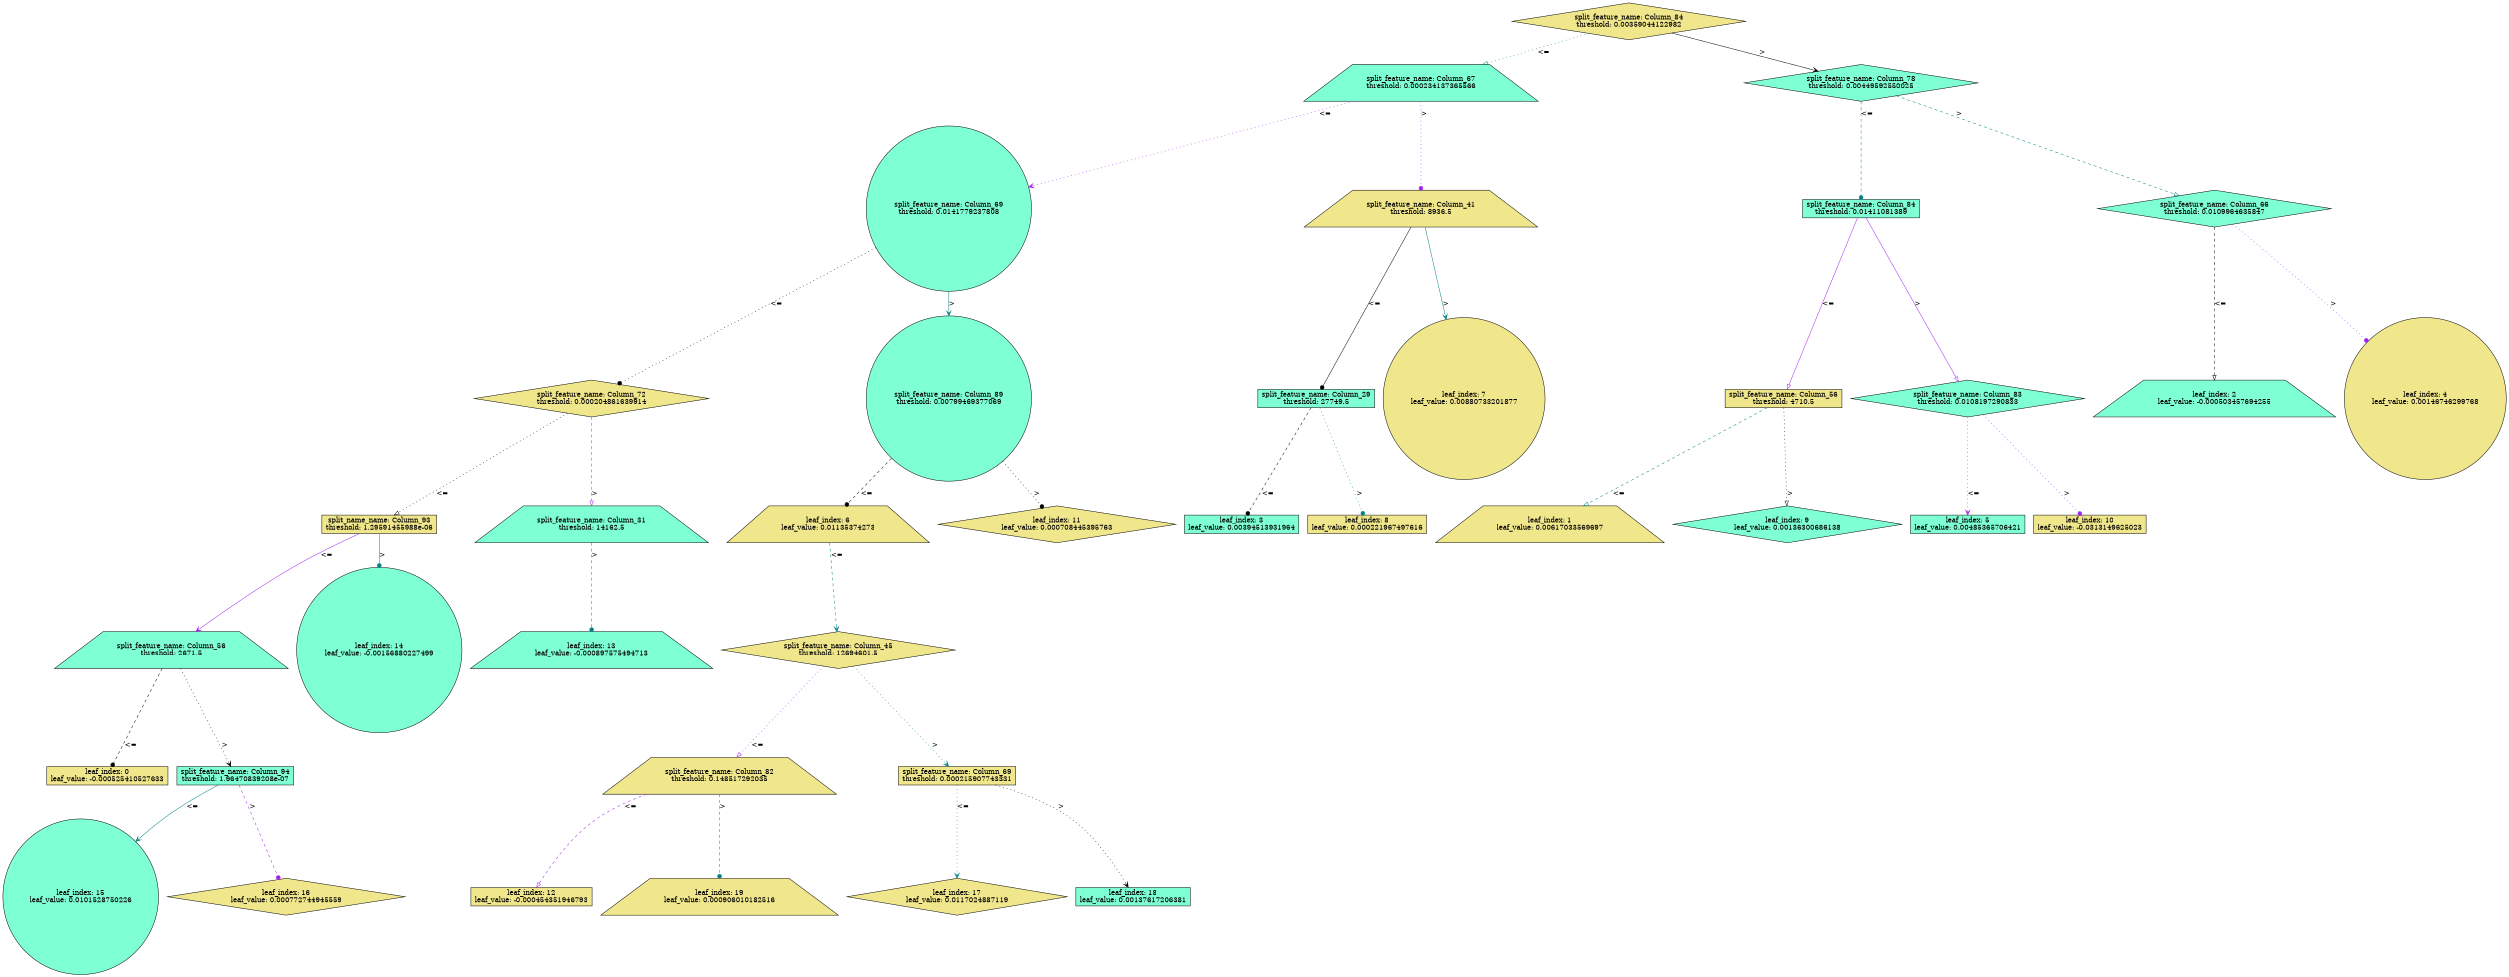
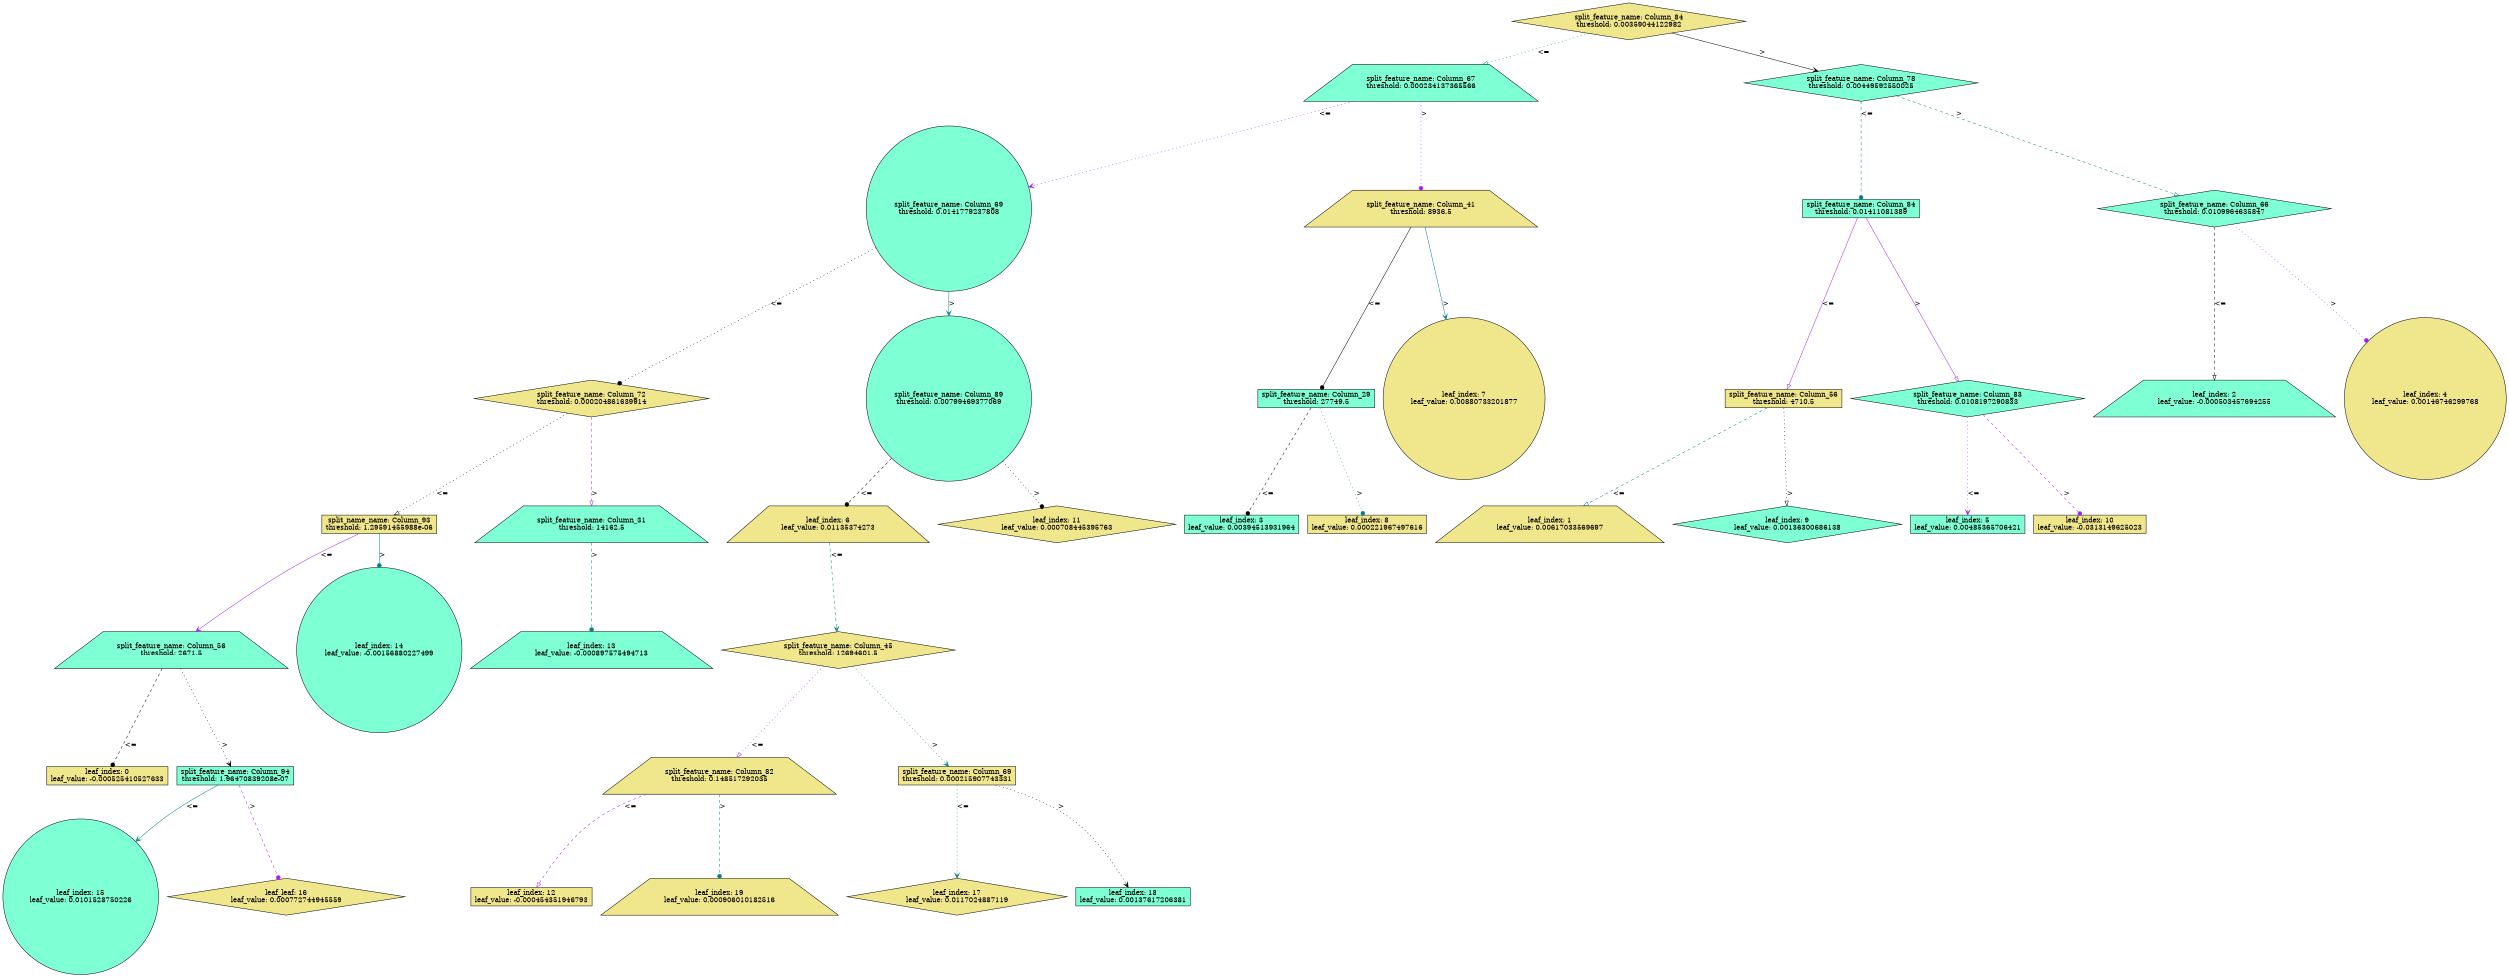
edge "split_feature_name: Column_83 threshold: 0.0108197290833" -> "leaf_index: 10 leaf_value: -0.0313149625023": style dotted -> dashed
node "leaf_index: 16 leaf_value: 0.000772744945559": label "leaf_index: 16 leaf_value: 0.000772744945559" -> "leaf_leaf: 16 leaf_value: 0.000772744945559"
